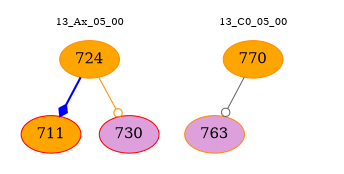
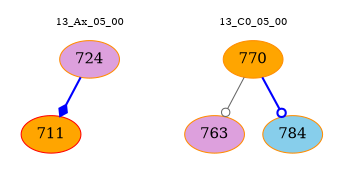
node "724": fillcolor orange -> plum
node "730": removed
node "784": added
